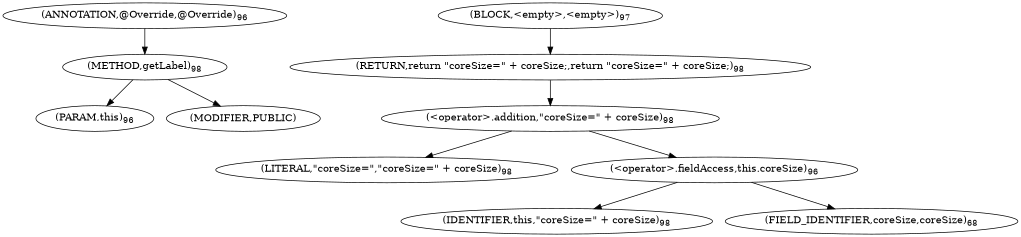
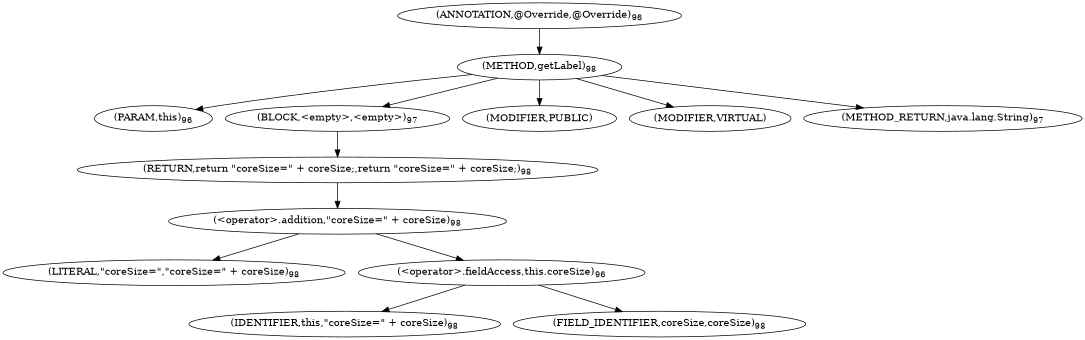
edge "(METHOD,getLabel)" -> "(BLOCK,<empty>,<empty>)": added
node "(MODIFIER,VIRTUAL)": added
node "(METHOD_RETURN,java.lang.String)": added
node "(FIELD_IDENTIFIER,coreSize,coreSize)": text "68" -> "98"
